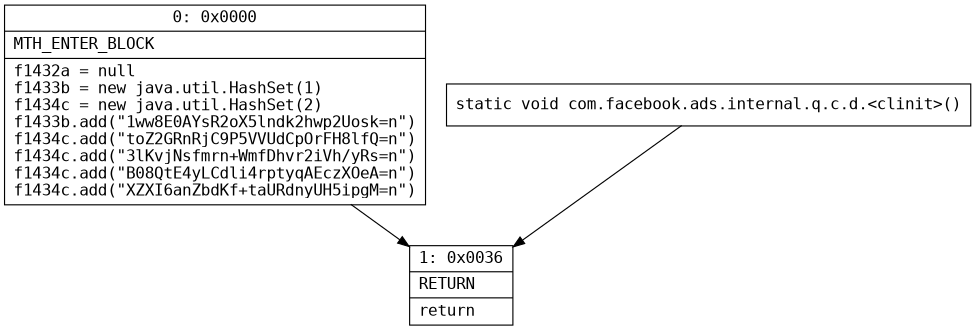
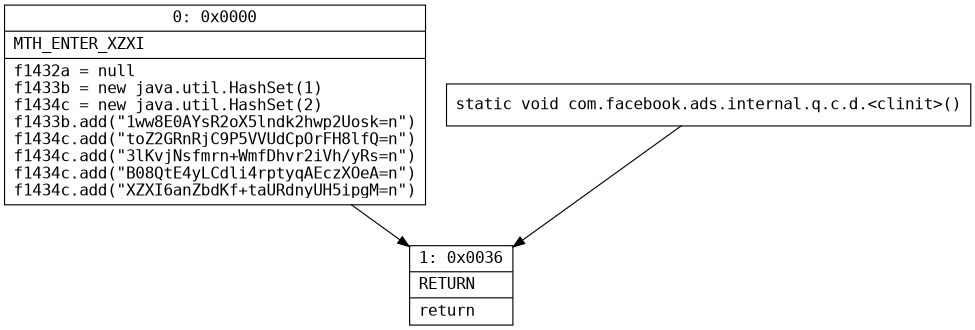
node "0: 0x0000": text "MTH_ENTER_BLOCK" -> "MTH_ENTER_XZXI"
